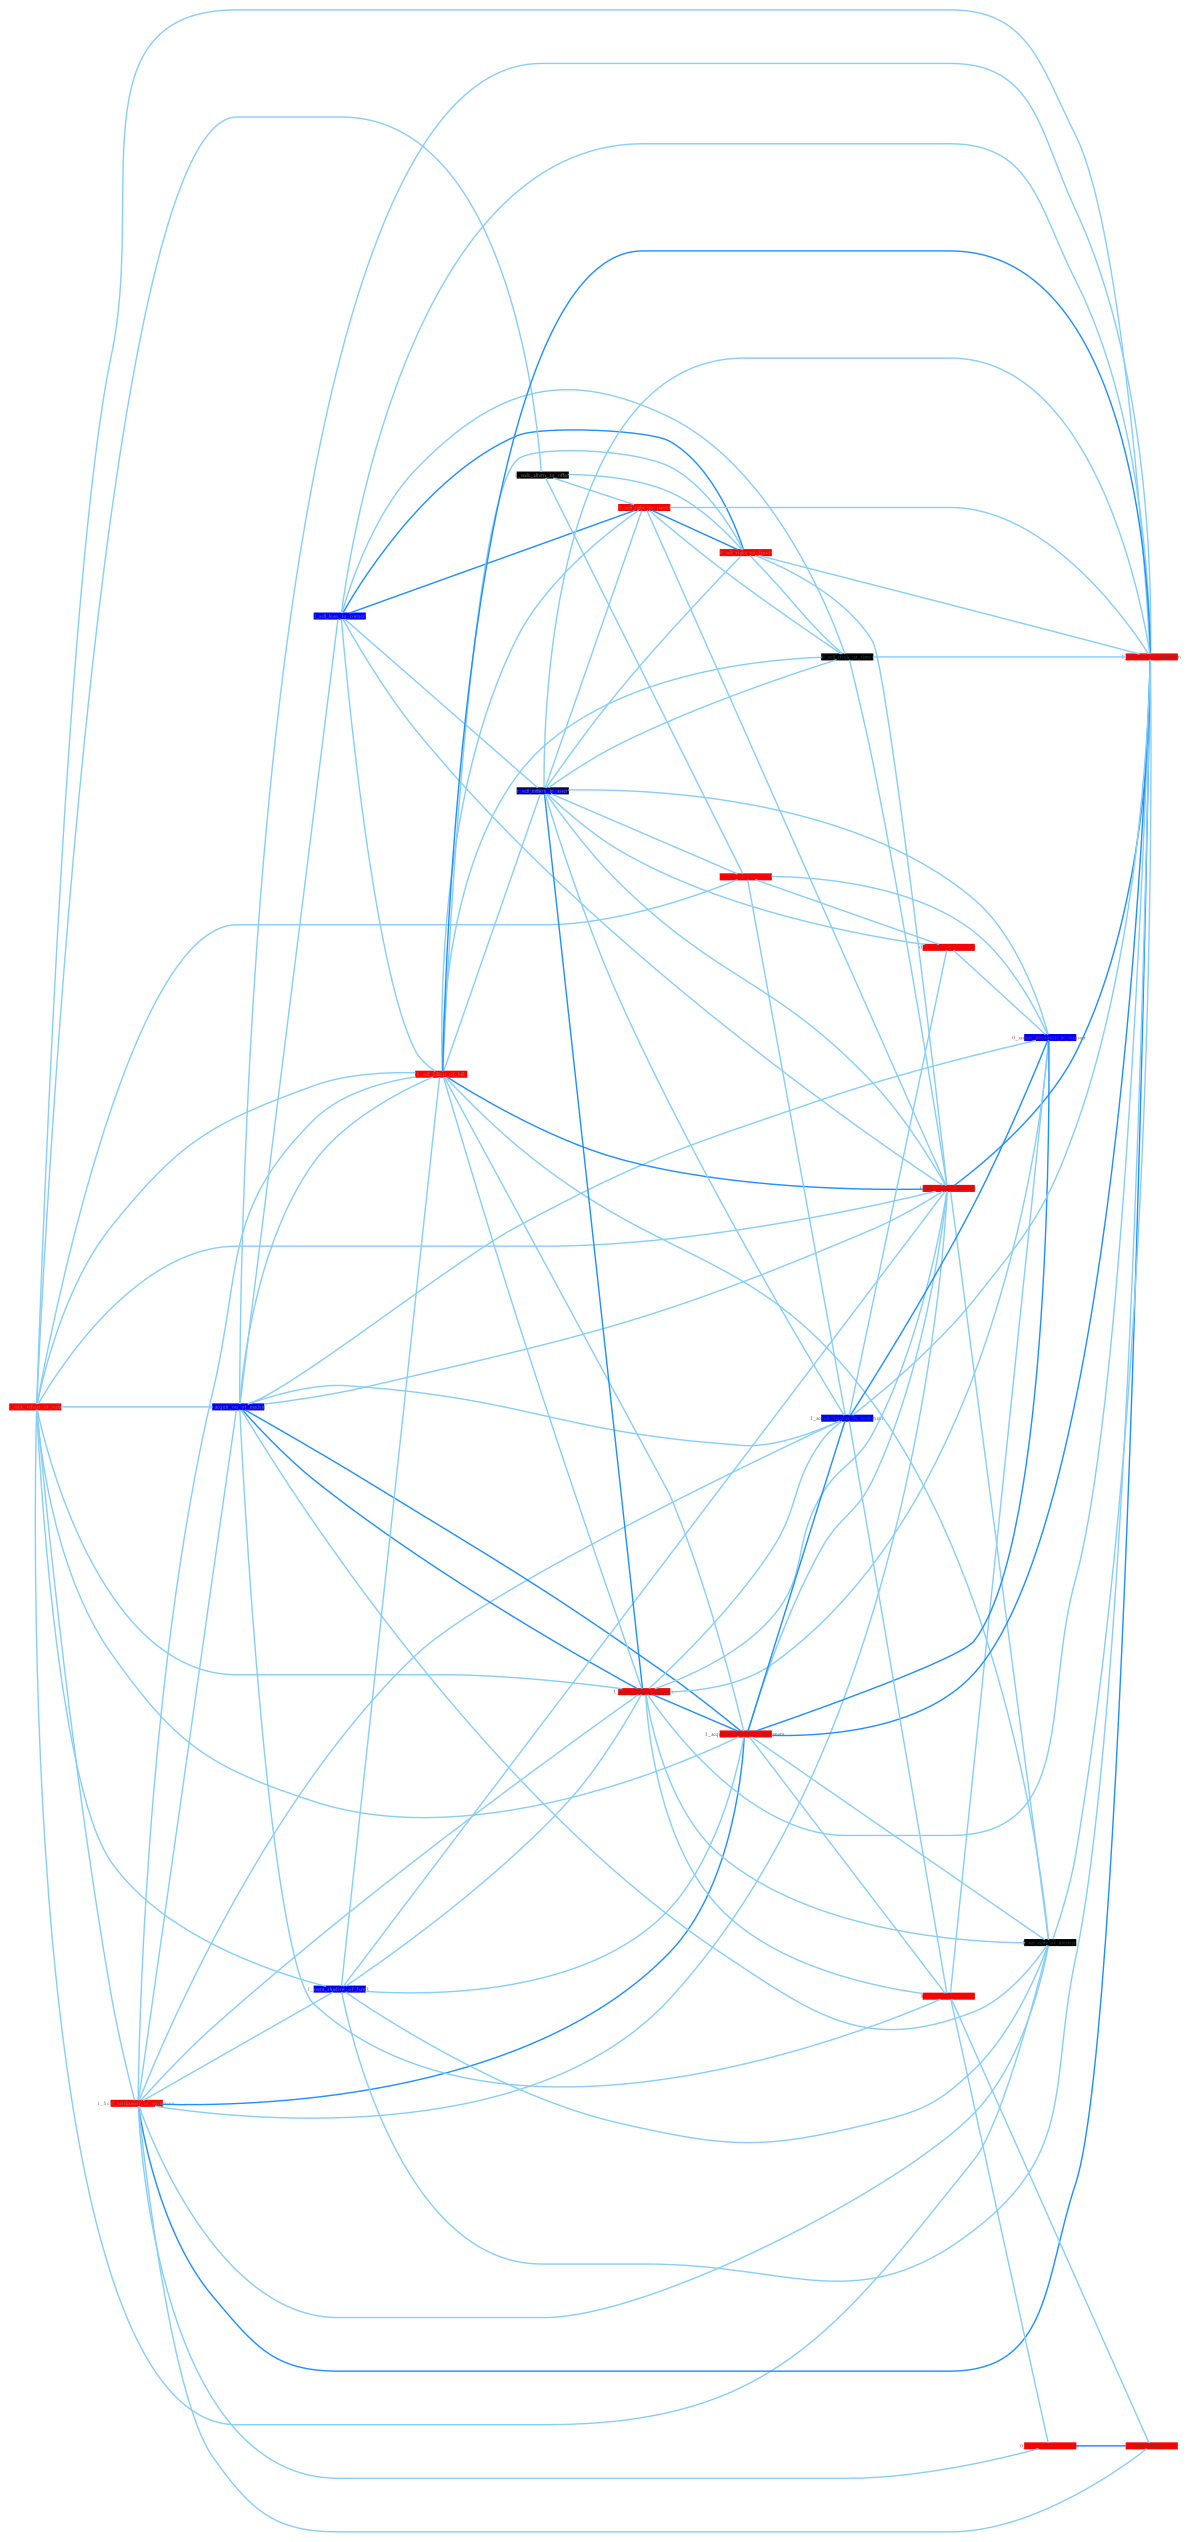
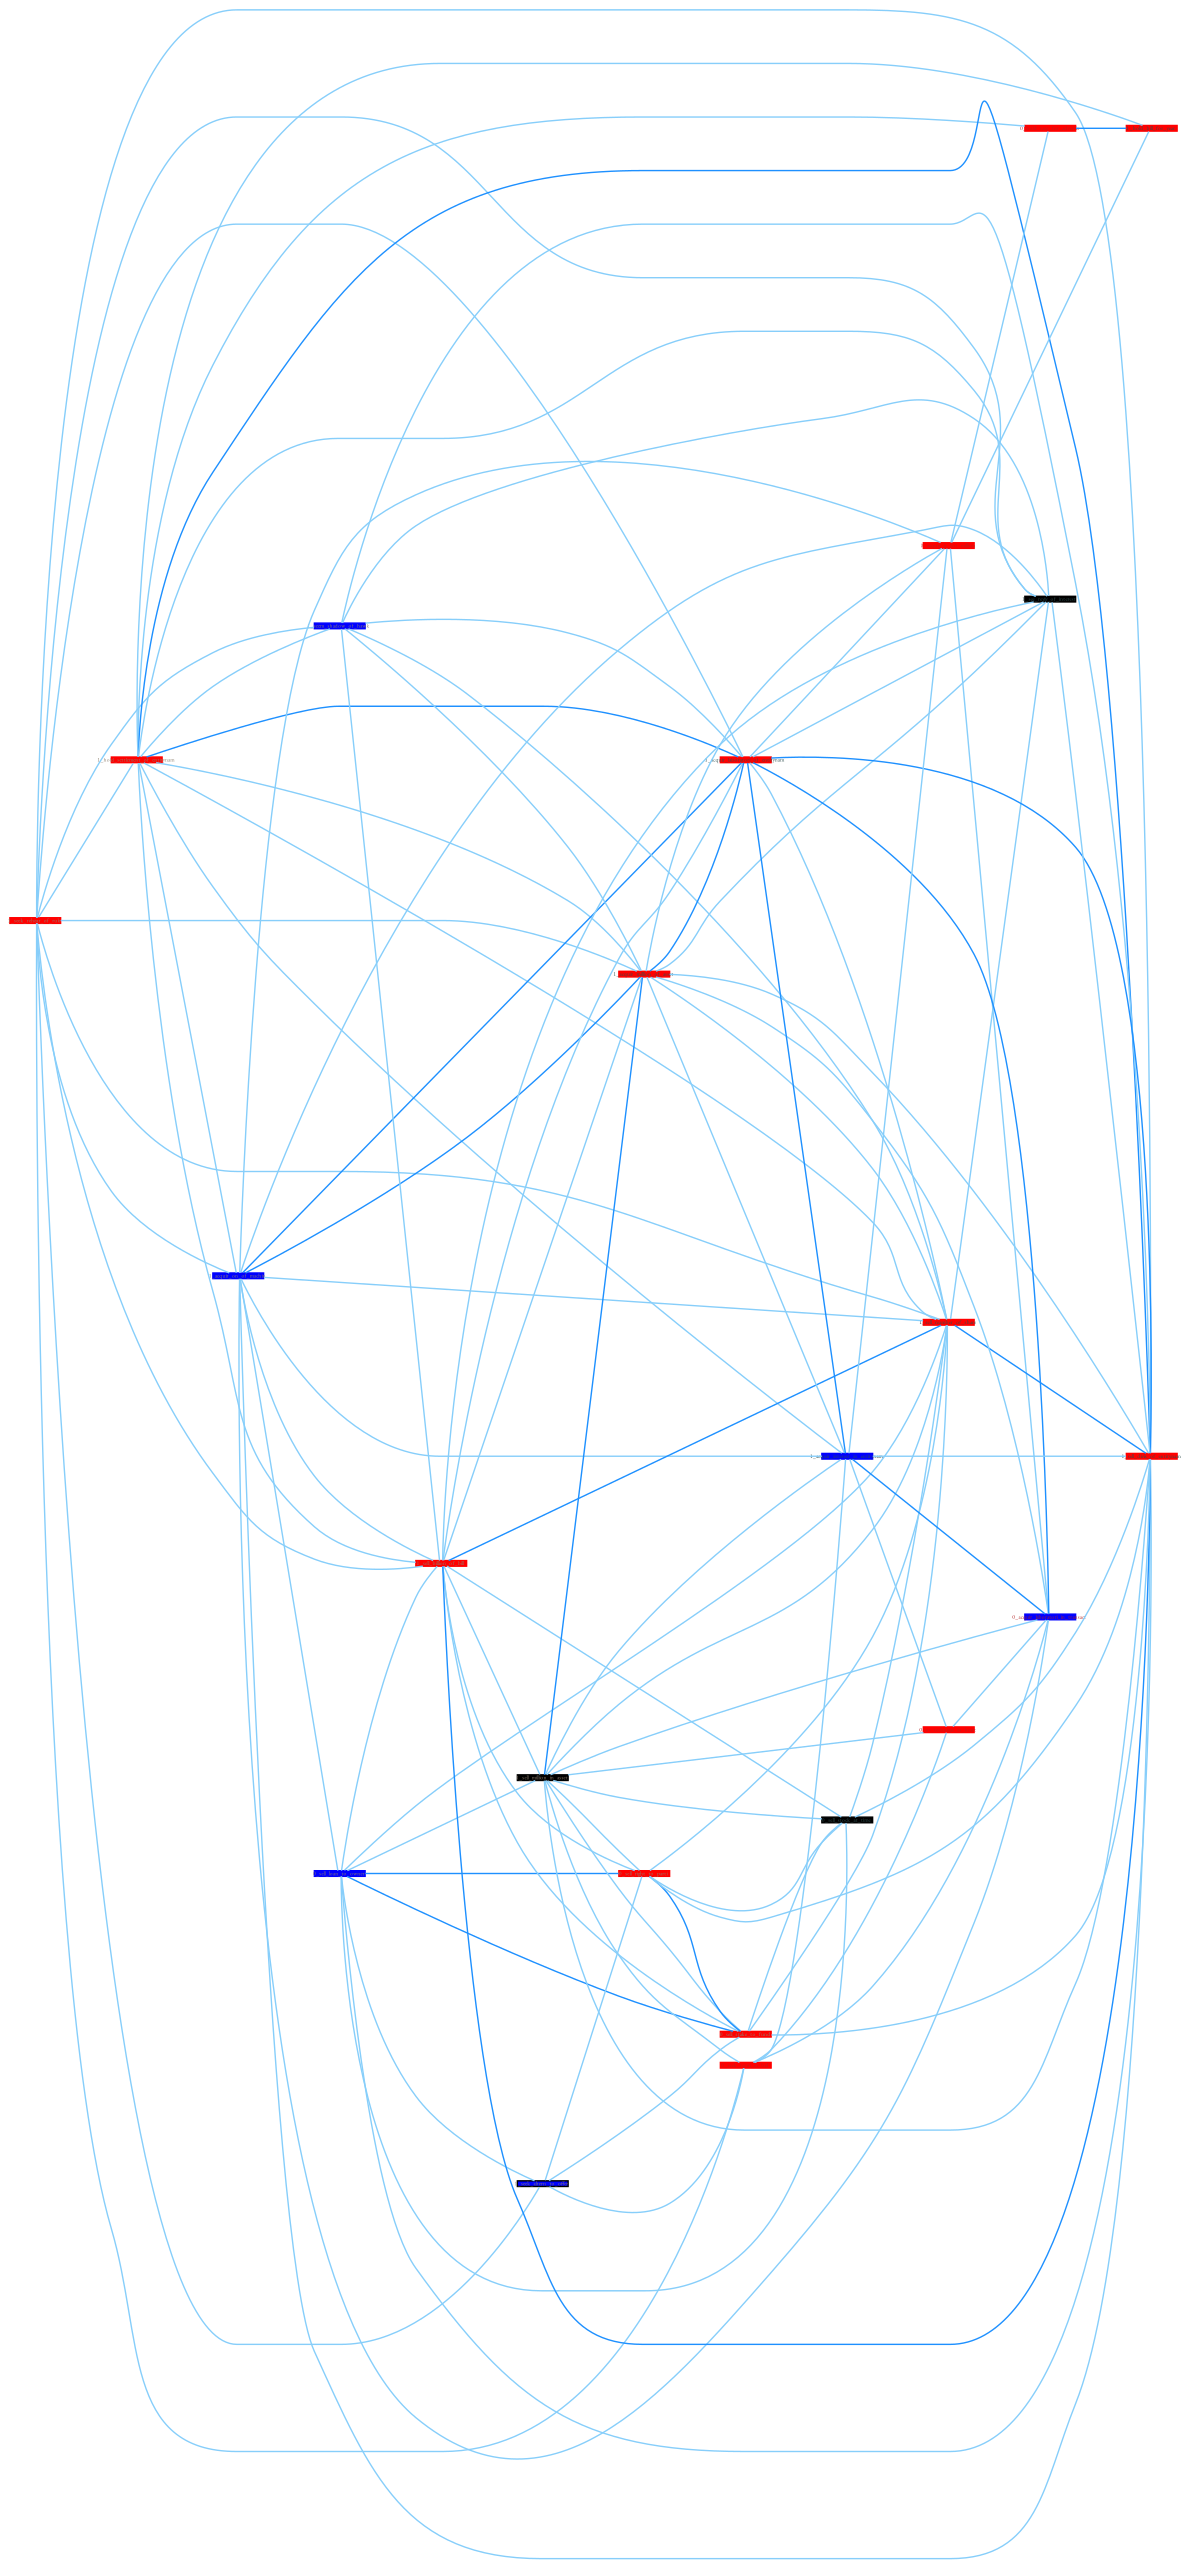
node "1_seek_altern_to_offer": fillcolor black -> blue
node "1_sell_million_in_asset": fillcolor blue -> black
edge "0_sell_loan_to_owner" -- "1_seek_altern_to_offer": added
